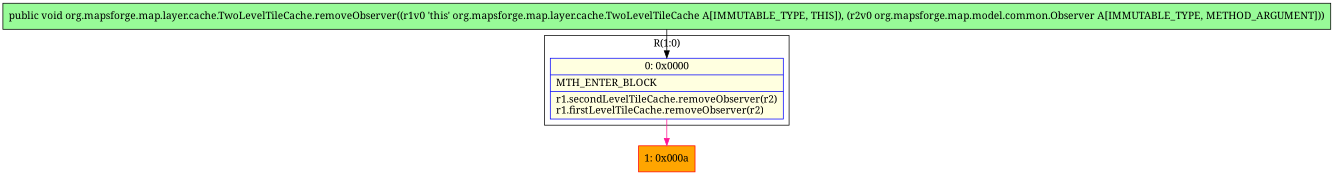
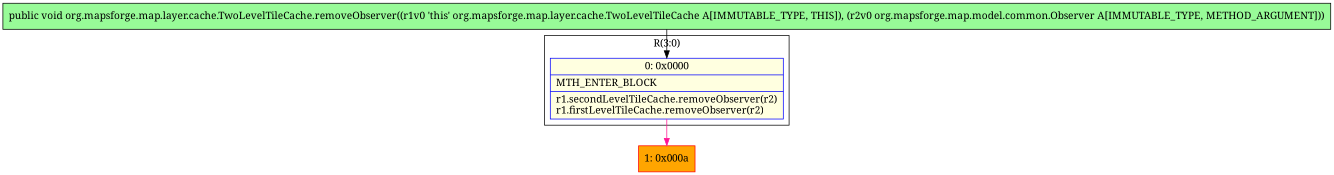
cluster "R(1:0)": label "R(1:0)" -> "R(3:0)"
